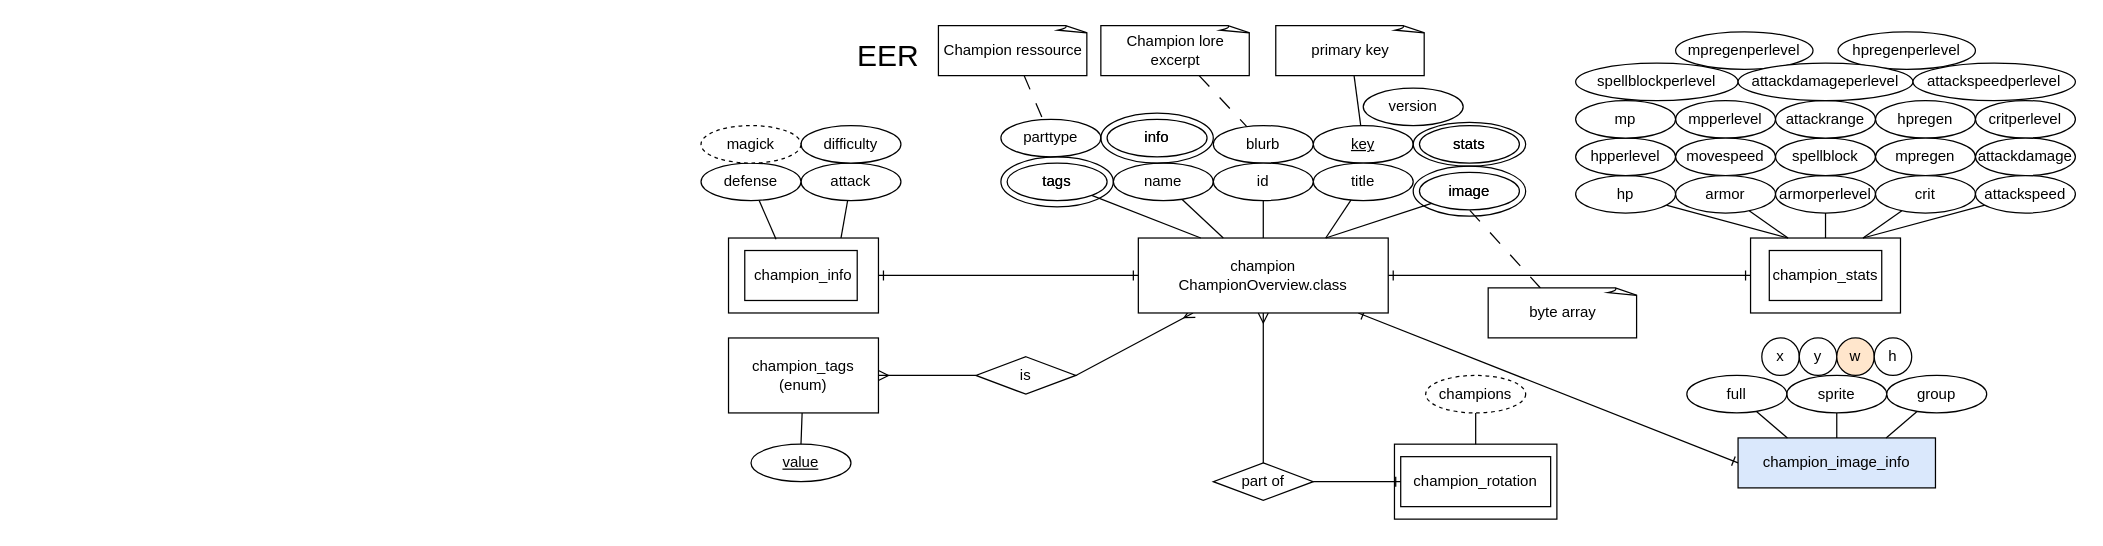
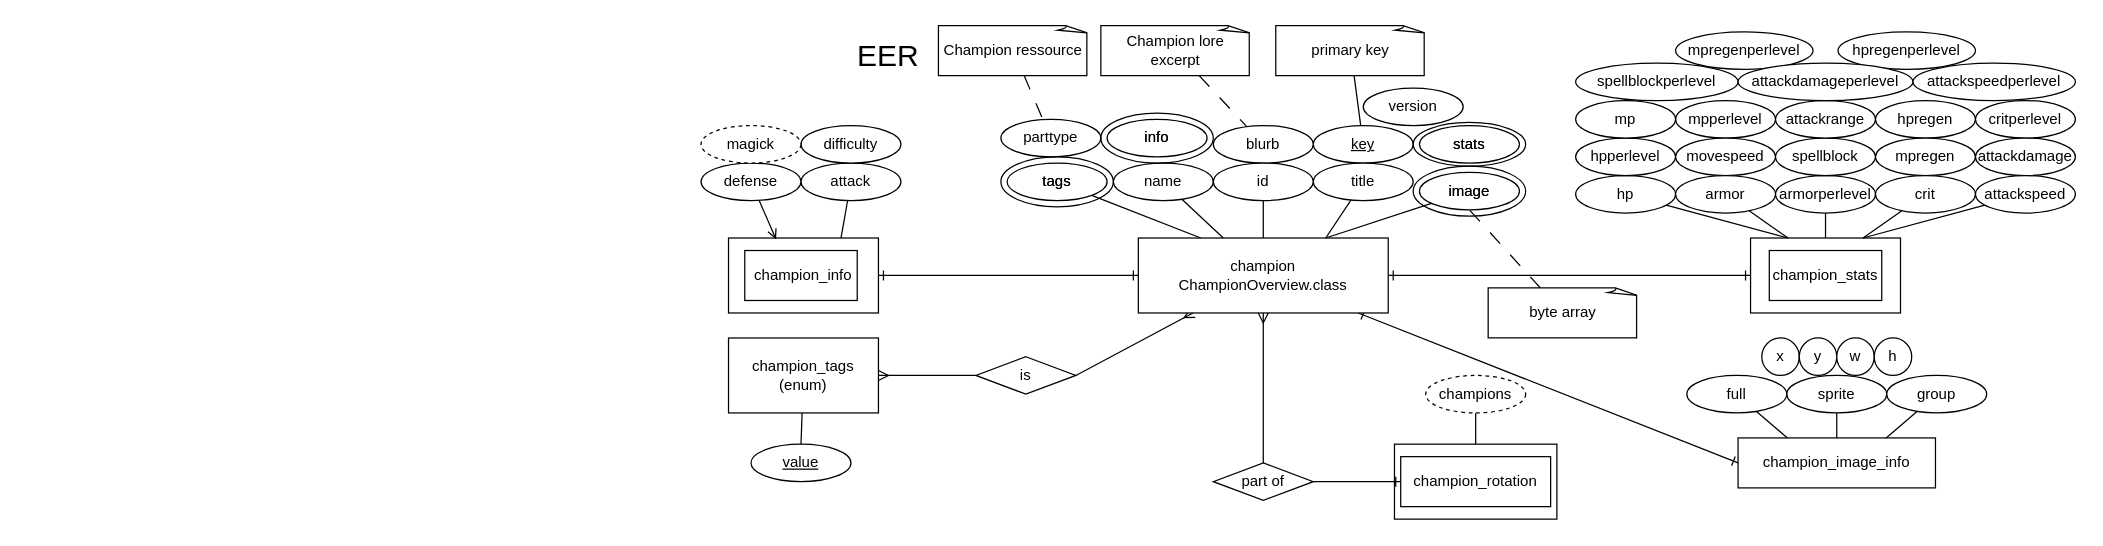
edge "defense" -- "champion_info": arrowhead none -> open
node "w": fillcolor #ffe6cc -> #ffffff
node "champion_image_info": fillcolor #dae8fc -> #ffffff
